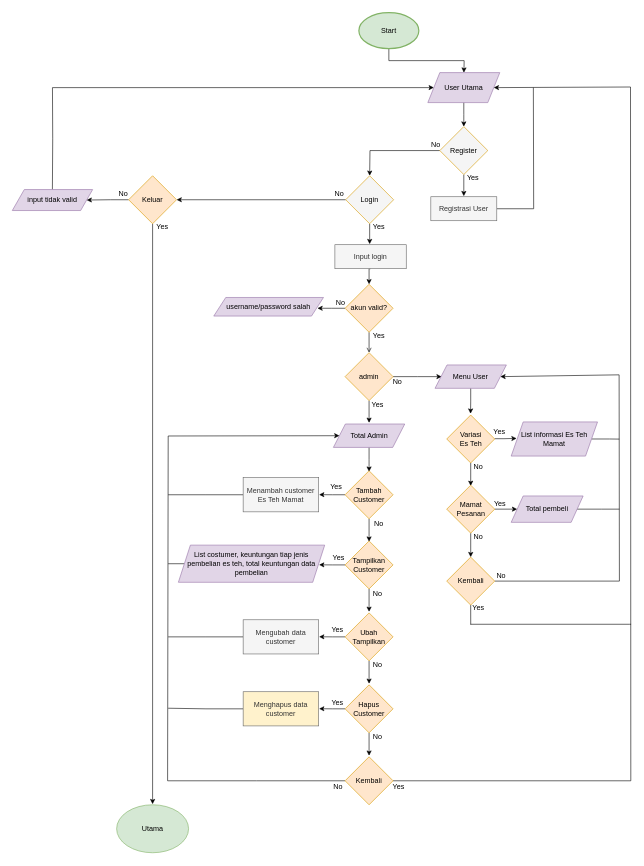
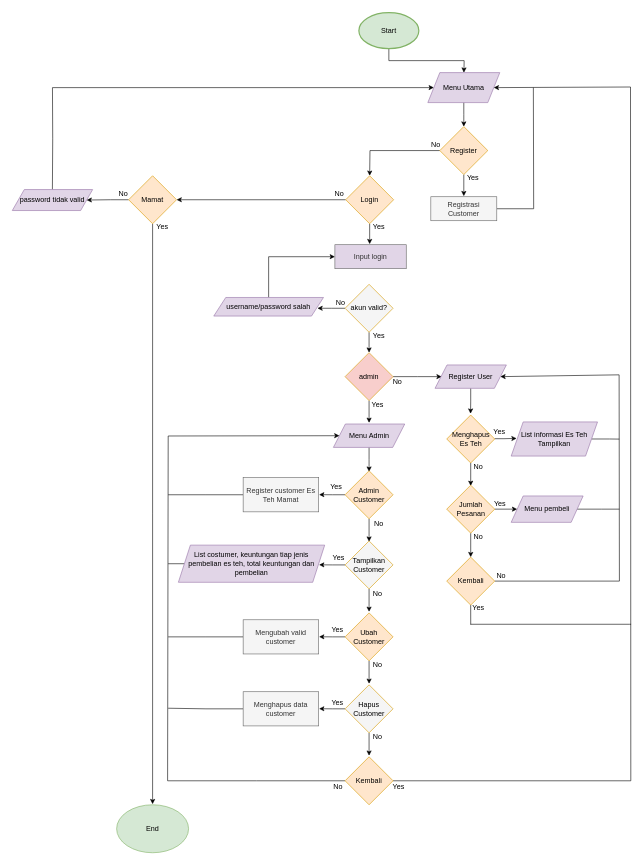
node "User Utama": label "User Utama" -> "Menu Utama"
node "Register": fillcolor #f5f5f5 -> #ffe6cc
node "input tidak valid": label "input tidak valid" -> "password tidak valid"
node "Keluar": label "Keluar" -> "Mamat"
node "Login": fillcolor #f5f5f5 -> #ffe6cc
node "Registrasi User": label "Registrasi User" -> "Registrasi Customer"
node "Input login": fillcolor #f5f5f5 -> #e1d5e7
edge "username/password salah" -> "Input login": added
edge "Input login" -> "akun valid?": removed
node "akun valid?": fillcolor #ffe6cc -> #f5f5f5
edge "akun valid?" -> "admin": arrowhead open -> classic
node "admin": fillcolor #ffe6cc -> #f8cecc
node "Menu User": label "Menu User" -> "Register User"
node "Total Admin": label "Total Admin" -> "Menu Admin"
node "Variasi Es Teh": label "Variasi Es Teh" -> "Menghapus Es Teh"
node "List informasi Es Teh Mamat": label "List informasi Es Teh Mamat" -> "List informasi Es Teh Tampilkan"
node "Menambah customer Es Teh Mamat": label "Menambah customer Es Teh Mamat" -> "Register customer Es Teh Mamat"
node "Tambah Customer": label "Tambah Customer" -> "Admin Customer"
node "Mamat Pesanan": label "Mamat Pesanan" -> "Jumlah Pesanan"
node "Total pembeli": label "Total pembeli" -> "Menu pembeli"
node "List costumer, keuntungan tiap jenis pembelian es teh, total keuntungan data pembelian": label "List costumer, keuntungan tiap jenis pembelian es teh, total keuntungan data pembelian" -> "List costumer, keuntungan tiap jenis pembelian es teh, total keuntungan dan pembelian"
node "Tampilkan Customer": fillcolor #ffe6cc -> #f5f5f5
node "Mengubah data customer": label "Mengubah data customer" -> "Mengubah valid customer"
node "Ubah Tampilkan": label "Ubah Tampilkan" -> "Ubah Customer"
node "Menghapus data customer": fillcolor #fff2cc -> #f5f5f5
node "Hapus Customer": fillcolor #ffe6cc -> #f5f5f5
node "Utama": label "Utama" -> "End"
